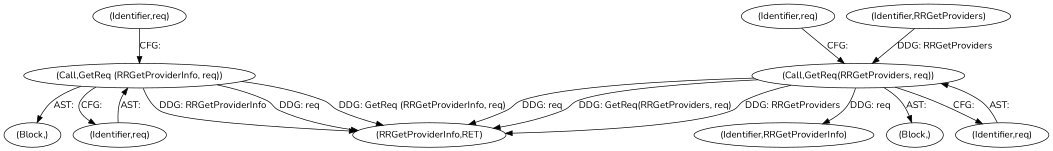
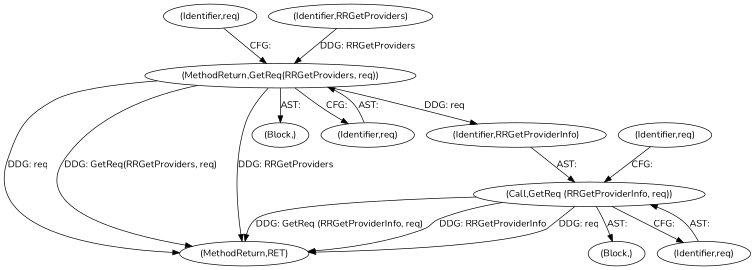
node "(Call,GetReq(RRGetProviders, req))": label "(Call,GetReq(RRGetProviders, req))" -> "(MethodReturn,GetReq(RRGetProviders, req))"
node "(RRGetProviderInfo,RET)": label "(RRGetProviderInfo,RET)" -> "(MethodReturn,RET)"
edge "(Identifier,RRGetProviderInfo)" -> "(Call,GetReq (RRGetProviderInfo, req))": added, label "AST:"
